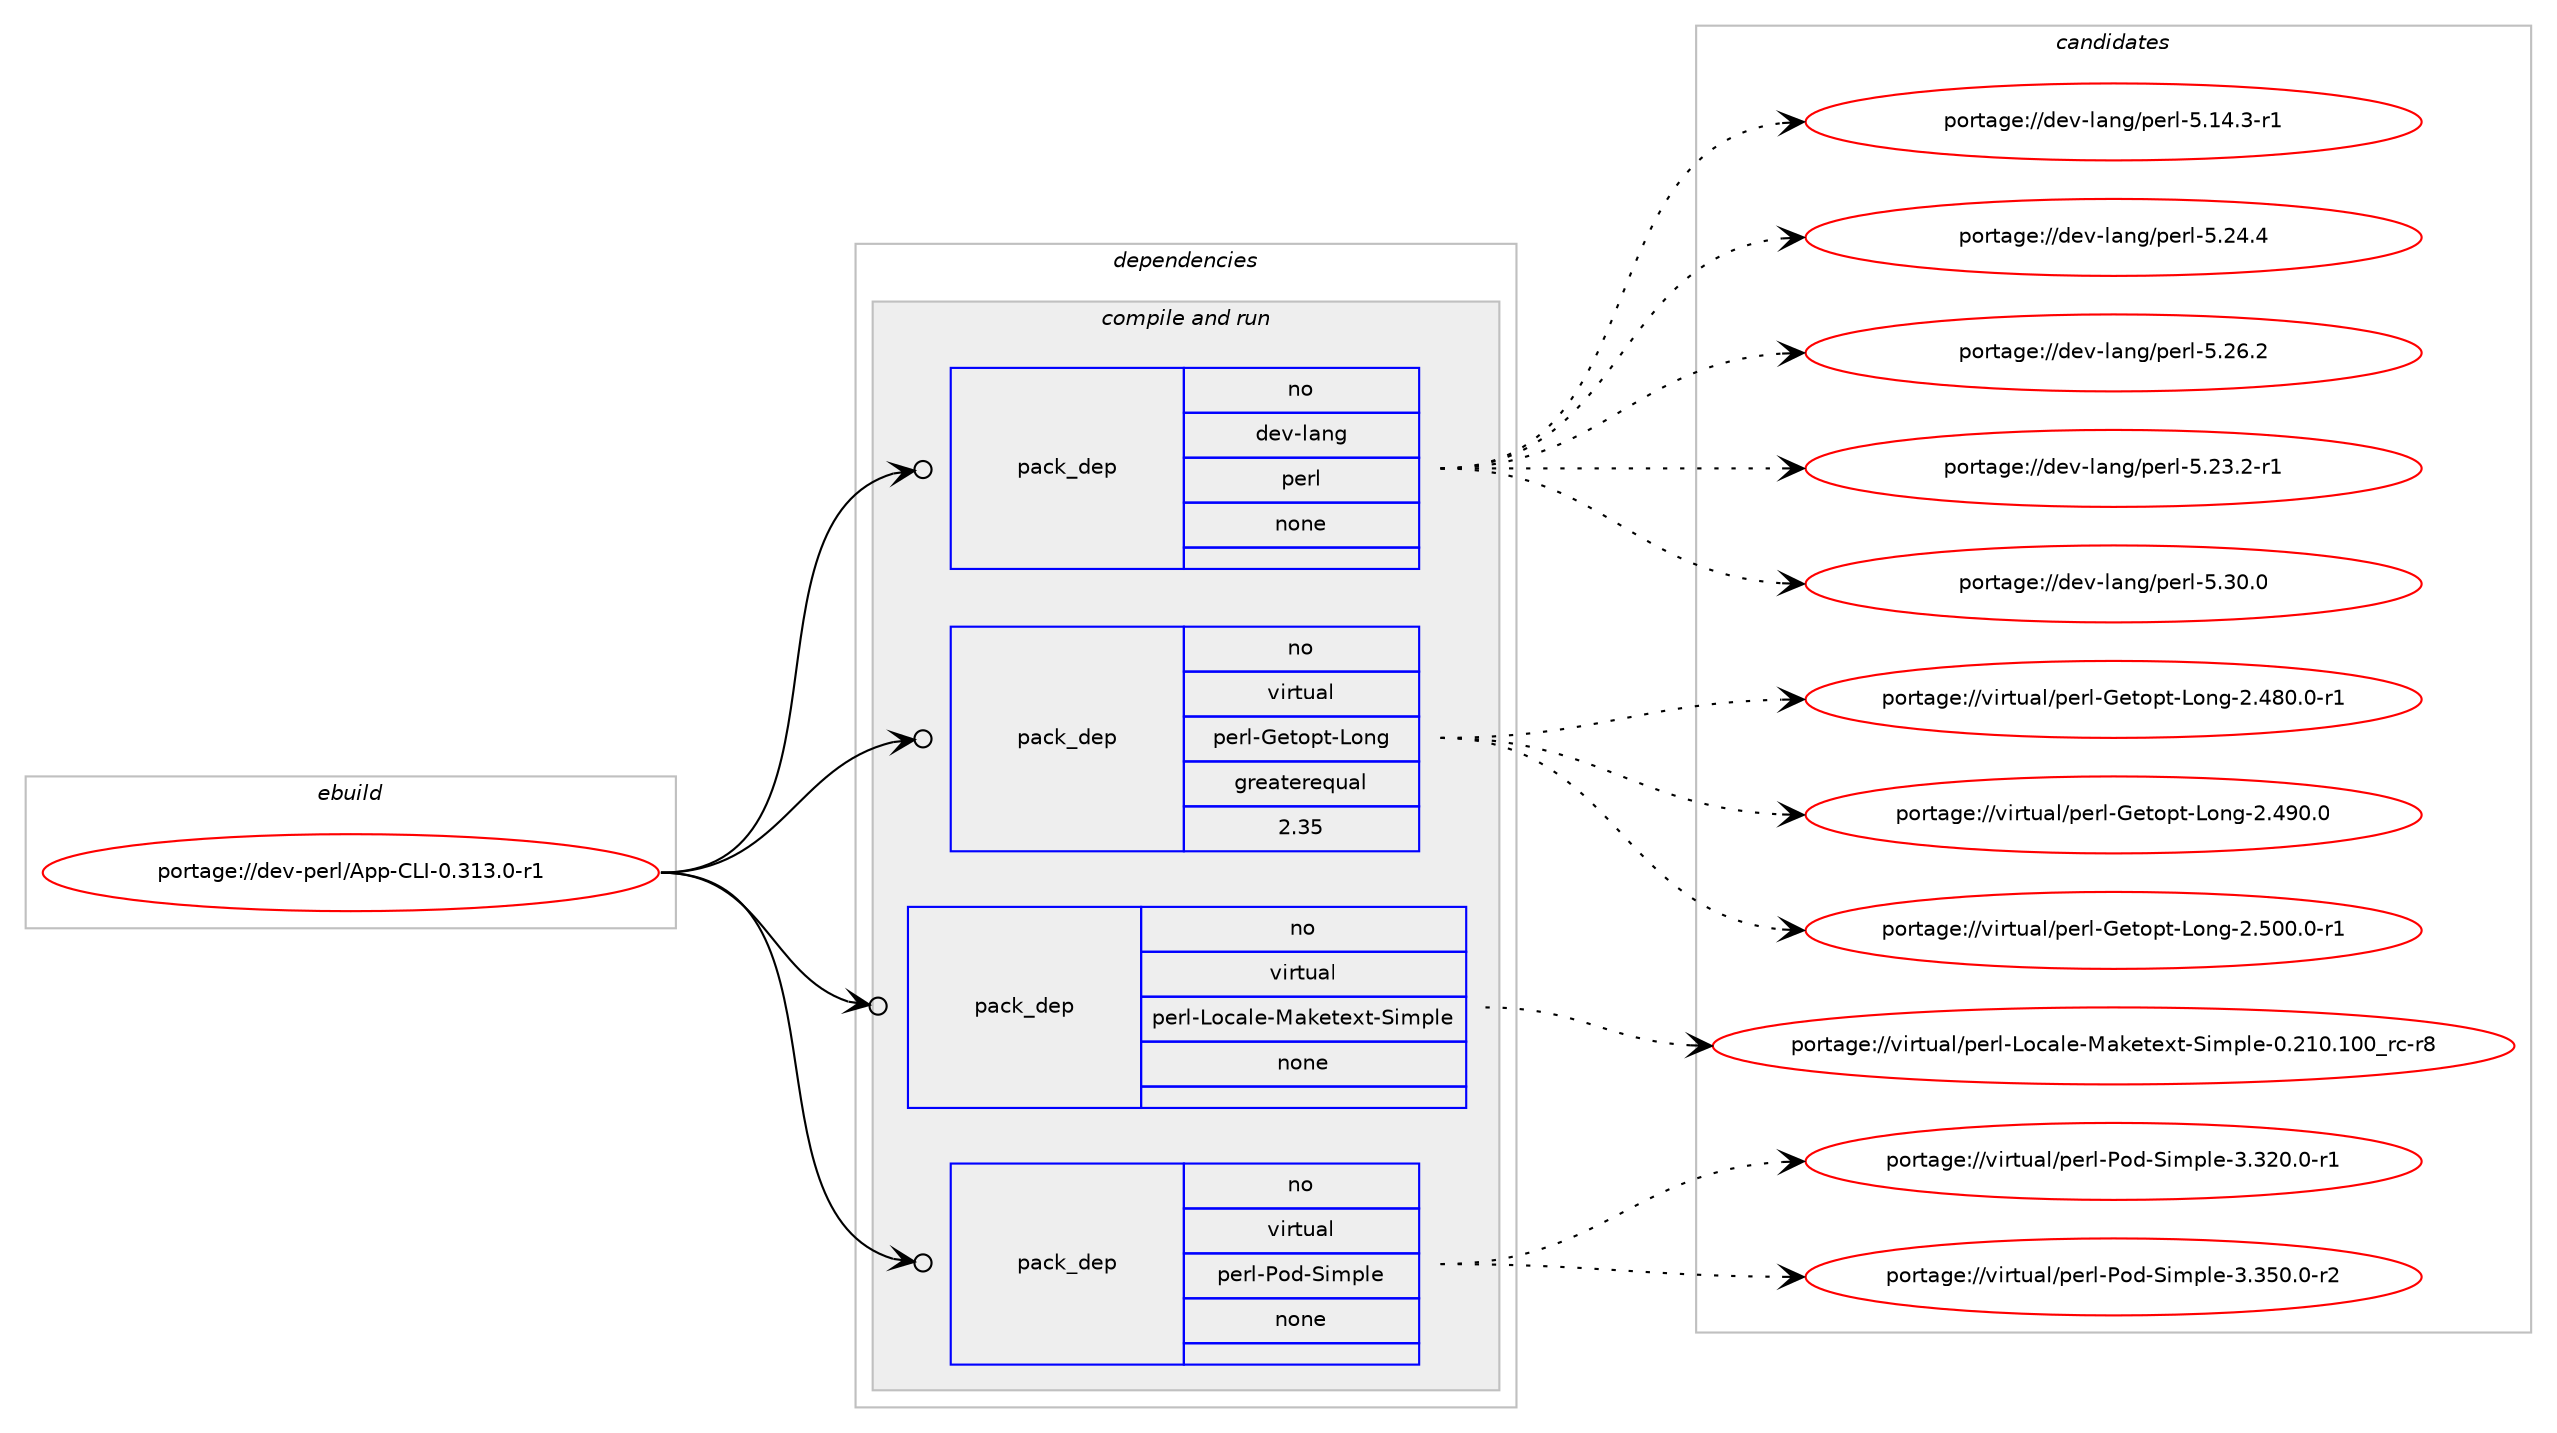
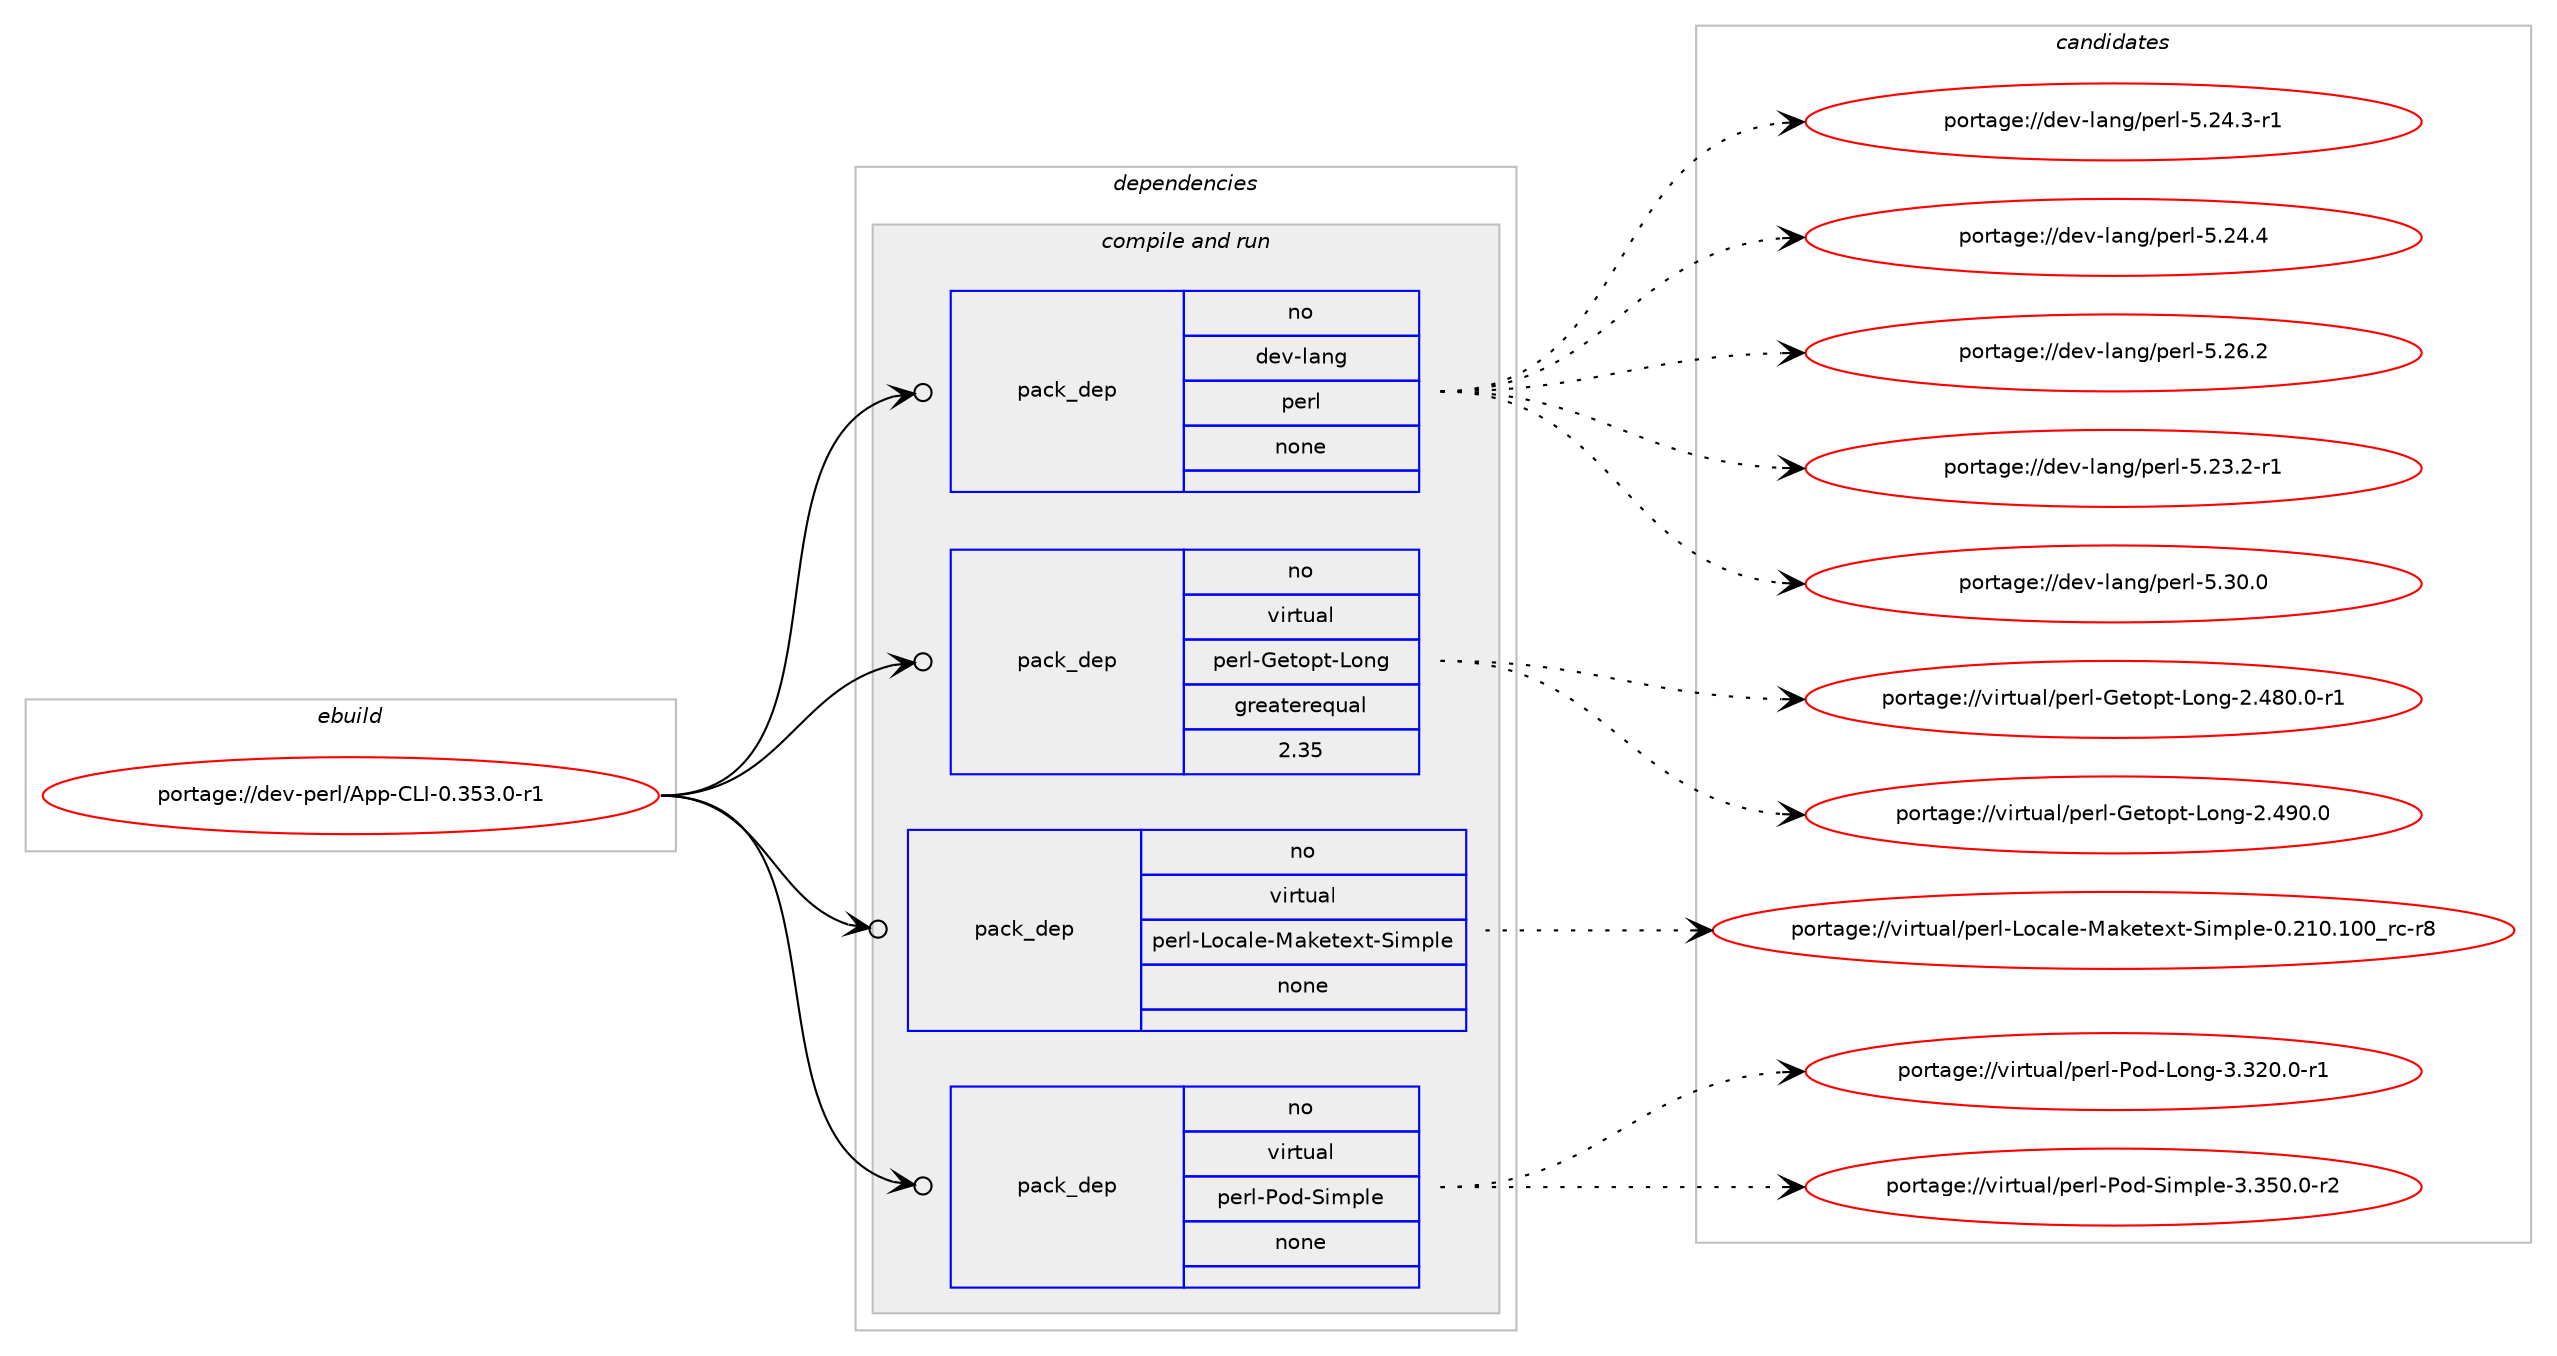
node "portage://dev-lang/perl-5.14.3-r1": label "portage://dev-lang/perl-5.14.3-r1" -> "portage://dev-lang/perl-5.24.3-r1"
node "portage://dev-perl/App-CLI-0.313.0-r1": label "portage://dev-perl/App-CLI-0.313.0-r1" -> "portage://dev-perl/App-CLI-0.353.0-r1"
node "portage://virtual/perl-Getopt-Long-2.500.0-r1": removed
node "portage://virtual/perl-Pod-Simple-3.320.0-r1": label "portage://virtual/perl-Pod-Simple-3.320.0-r1" -> "portage://virtual/perl-Pod-Long-3.320.0-r1"
